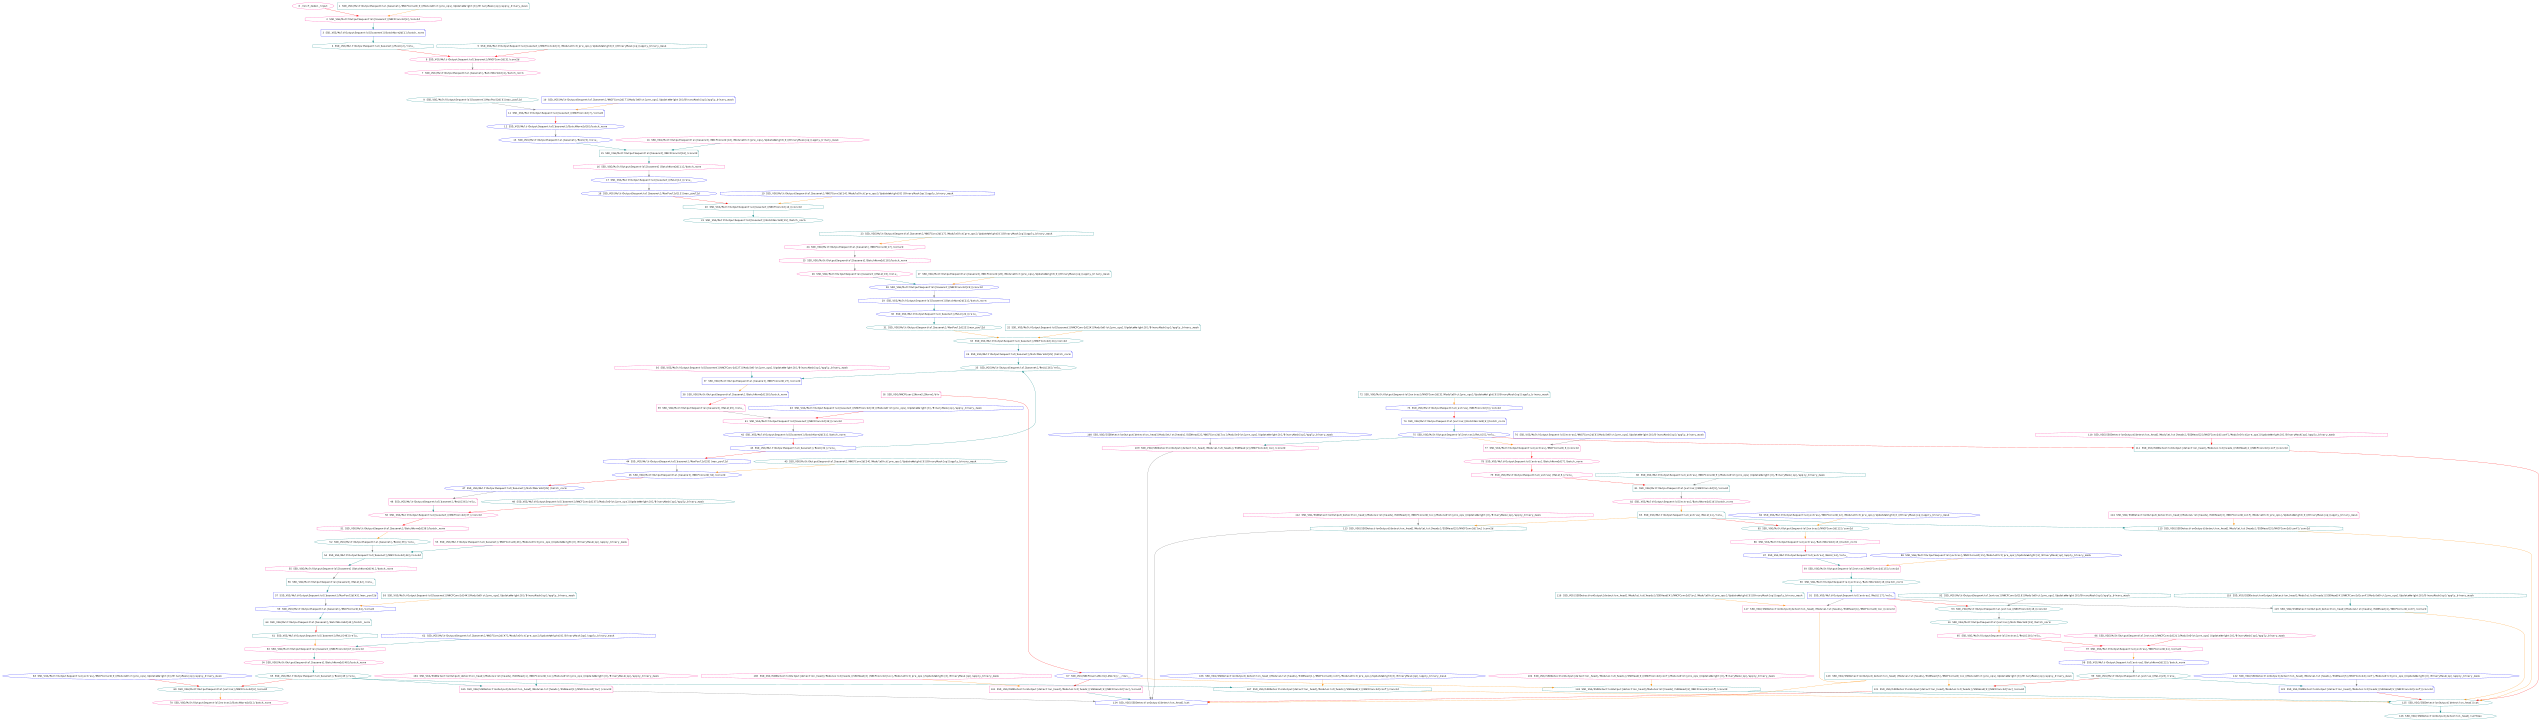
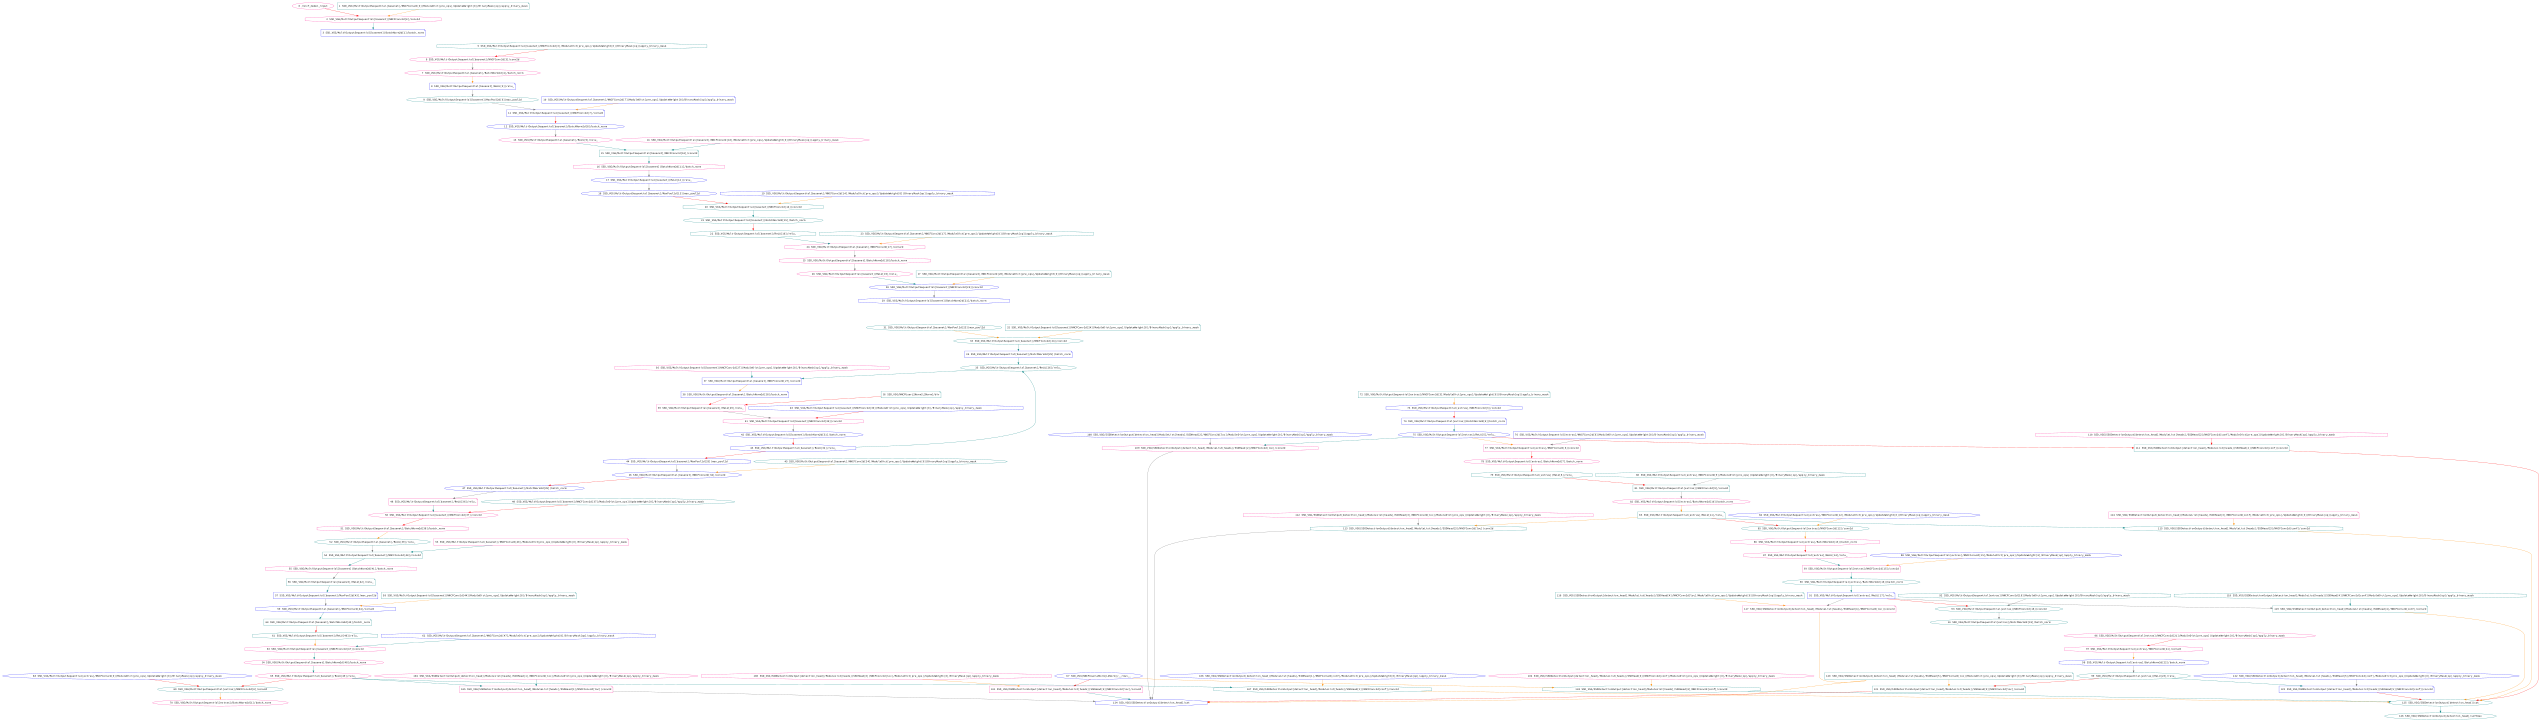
node "4 SSD_VGG/MultiOutputSequential[basenet]/ReLU[2]/relu_": removed
node "8 SSD_VGG/MultiOutputSequential[basenet]/ReLU[5]/relu_": added
node "13 SSD_VGG/MultiOutputSequential[basenet]/ReLU[9]/relu_": color blue -> deeppink
node "22 SSD_VGG/MultiOutputSequential[basenet]/ReLU[16]/relu_": added
node "30 SSD_VGG/MultiOutputSequential[basenet]/ReLU[22]/relu_": removed
node "66 SSD_VGG/NNCFUserL2Norm[L2Norm]/div": color deeppink -> teal
node "79 SSD_VGG/MultiOutputSequential[extras]/ReLU[8]/relu_": color deeppink -> teal
edge "66 SSD_VGG/NNCFUserL2Norm[L2Norm]/div" -> "67 SSD_VGG/NNCFUserL2Norm[L2Norm]/__rmul__": now "66 SSD_VGG/NNCFUserL2Norm[L2Norm]/div" -> "39 SSD_VGG/MultiOutputSequential[basenet]/ReLU[29]/relu_"
node "87 SSD_VGG/MultiOutputSequential[extras]/ReLU[14]/relu_": color blue -> deeppink
node "95 SSD_VGG/MultiOutputSequential[extras]/ReLU[20]/relu_": removed
node "65 SSD_VGG/MultiOutputSequential[basenet]/ReLU[49]/relu_": color teal -> deeppink
